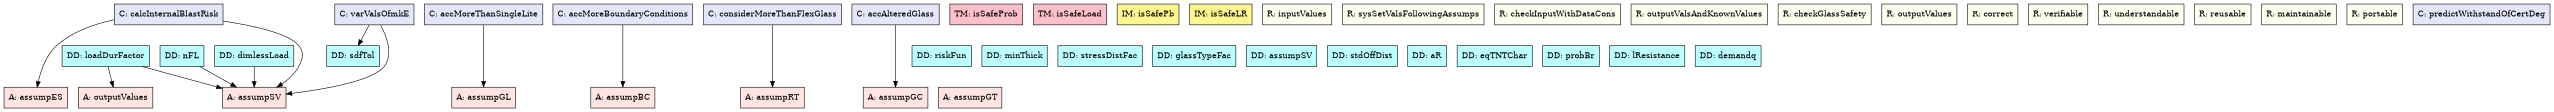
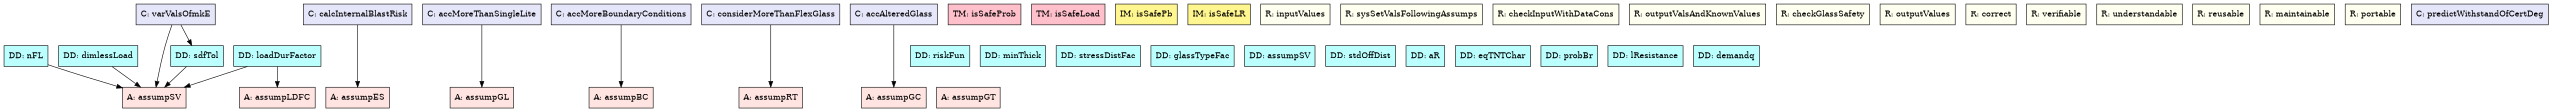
edge "C: calcInternalBlastRisk" -> "A: assumpSV": now "DD: sdfTol" -> "A: assumpSV"
node "A: outputValues": label "A: outputValues" -> "A: assumpLDFC"
